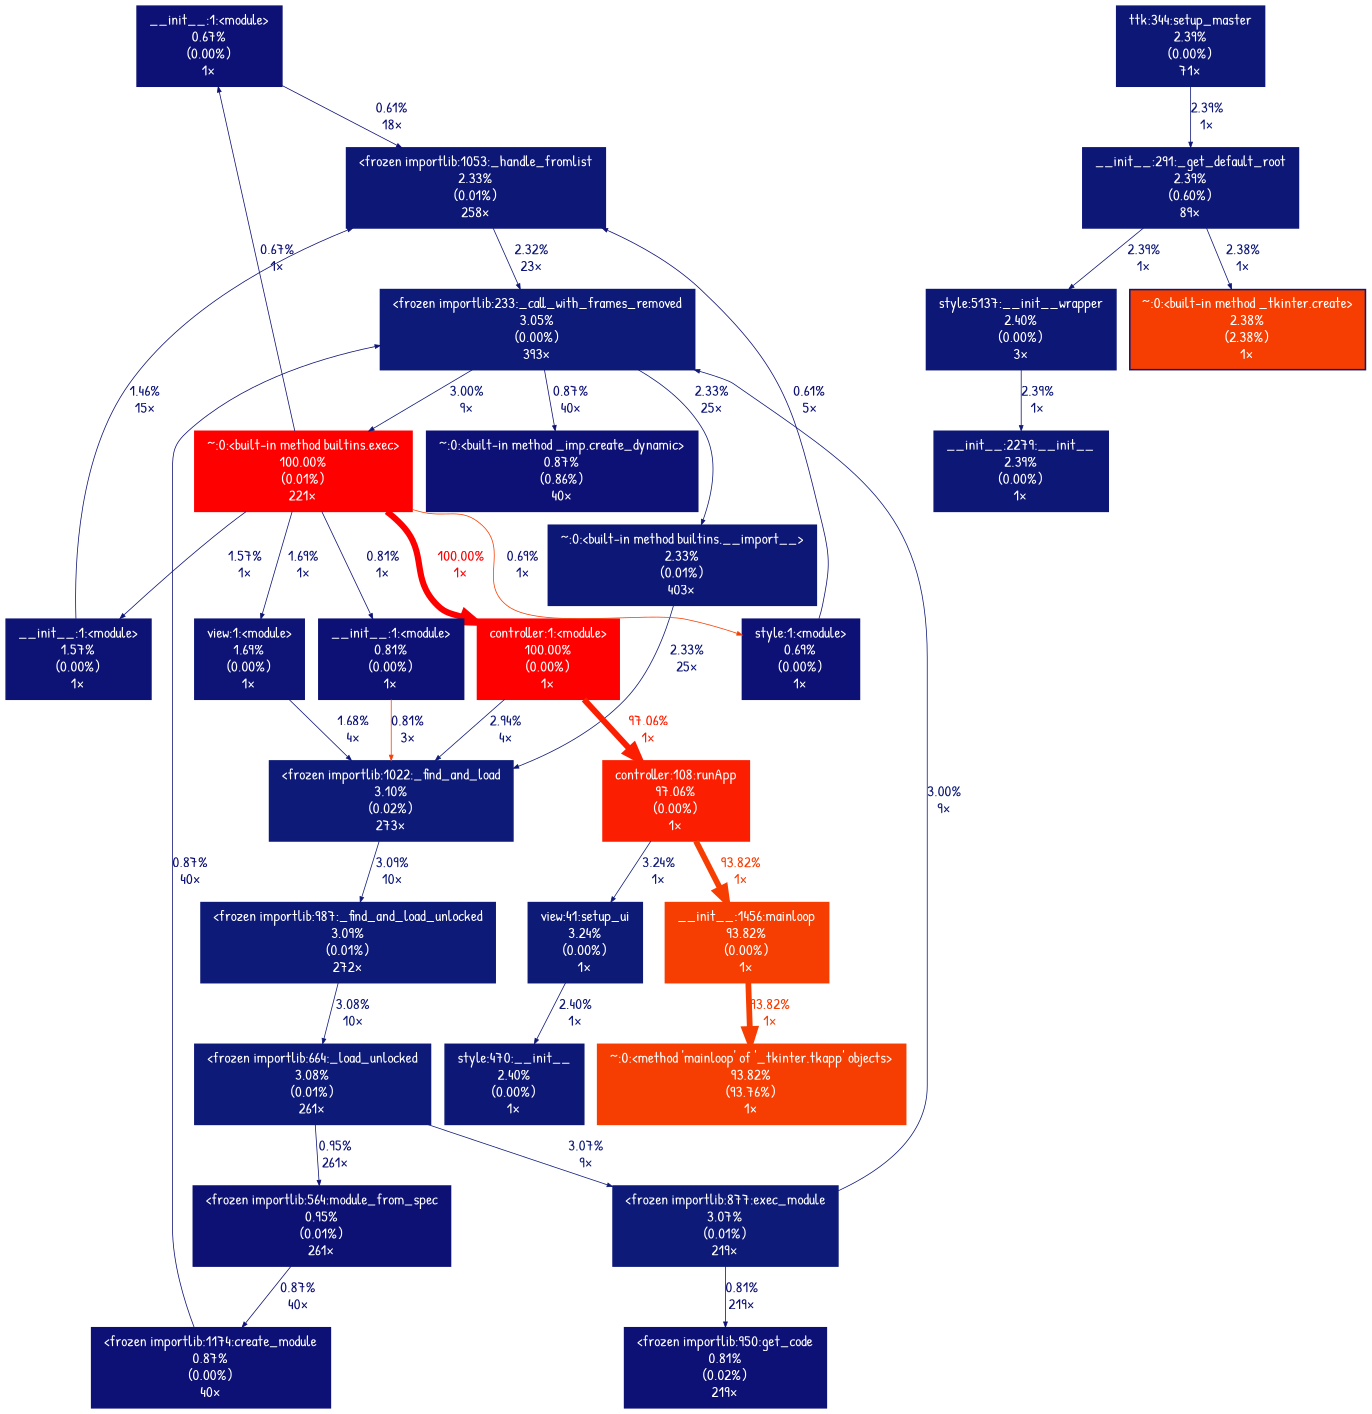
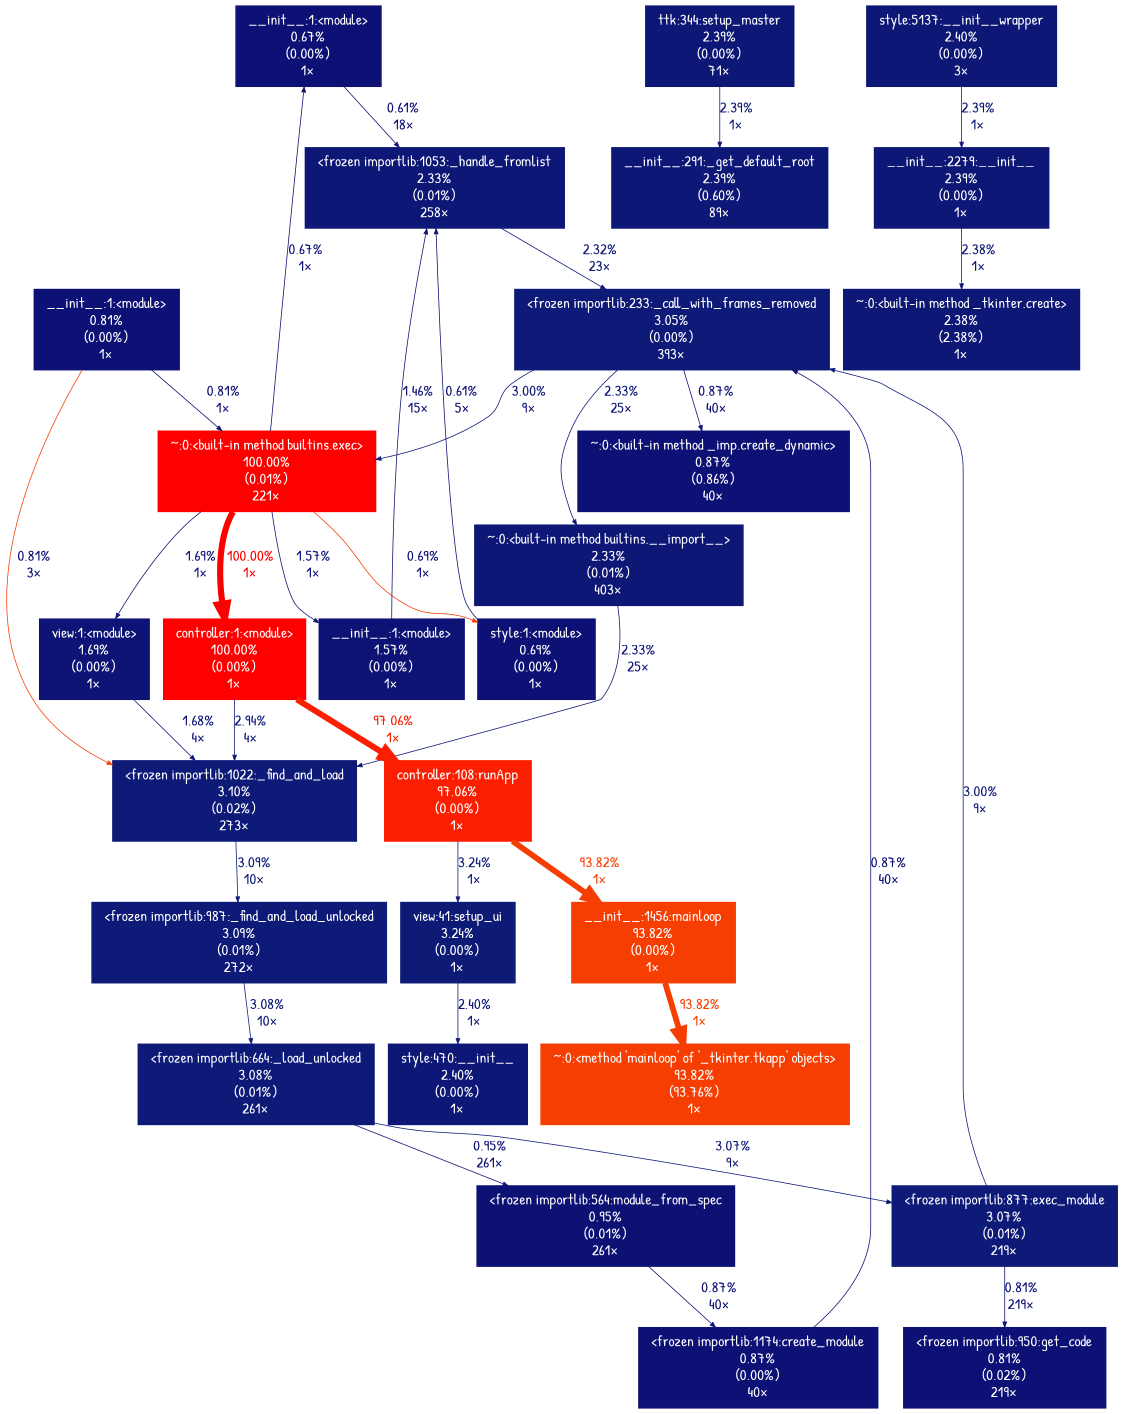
edge "__init__:291:_get_default_root 2.39% (0.60%) 89×" -> "~:0:<built-in method _tkinter.create> 2.38% (2.38%) 1×": now "__init__:2279:__init__ 2.39% (0.00%) 1×" -> "~:0:<built-in method _tkinter.create> 2.38% (2.38%) 1×"
edge "__init__:291:_get_default_root 2.39% (0.60%) 89×" -> "style:5137:__init__wrapper 2.40% (0.00%) 3×": removed, label "2.39% 1×"
node "~:0:<built-in method _tkinter.create> 2.38% (2.38%) 1×": fillcolor #f63e02 -> #0d1776
edge "~:0:<built-in method builtins.exec> 100.00% (0.01%) 221×" -> "__init__:1:<module> 0.81% (0.00%) 1×": reversed
